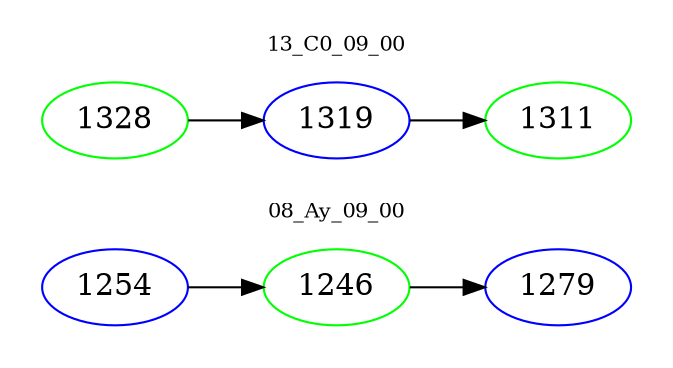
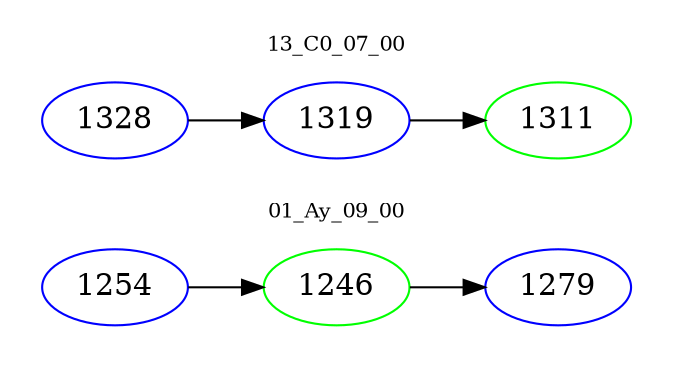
cluster "13_C0_09_00": label "13_C0_09_00" -> "13_C0_07_00"
node "1328": color green -> blue
cluster "08_Ay_09_00": label "08_Ay_09_00" -> "01_Ay_09_00"
